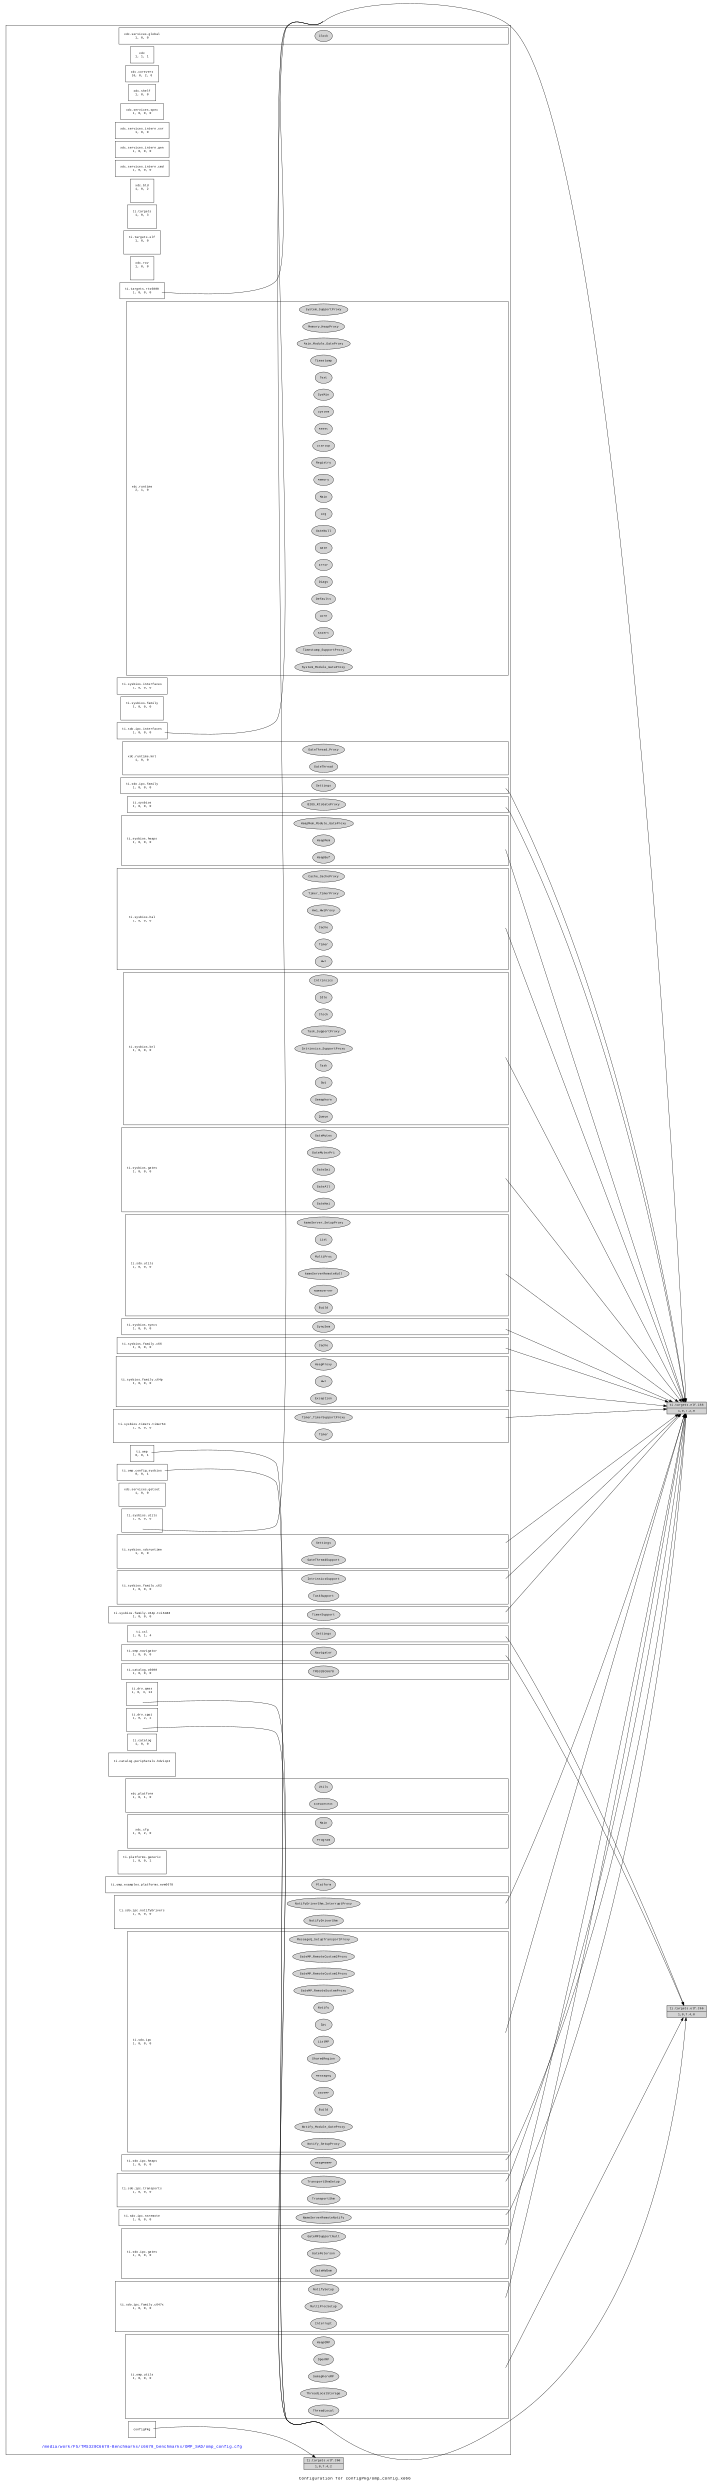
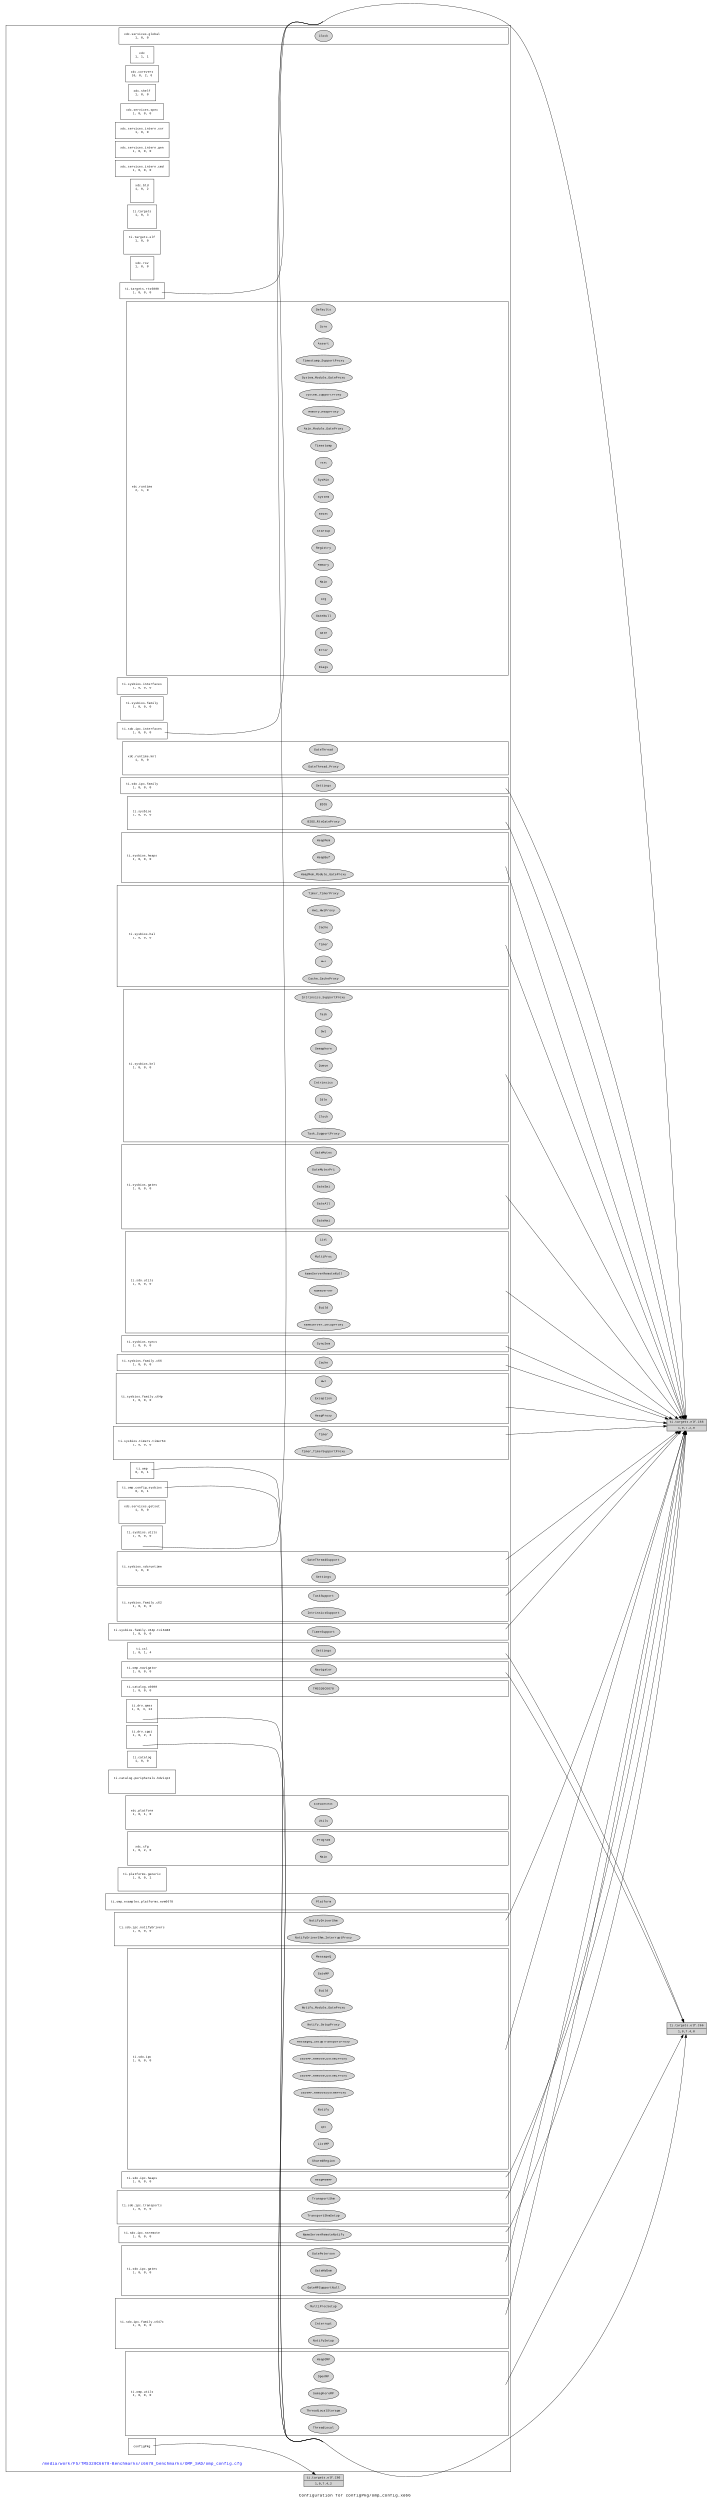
node "BIOS": added
